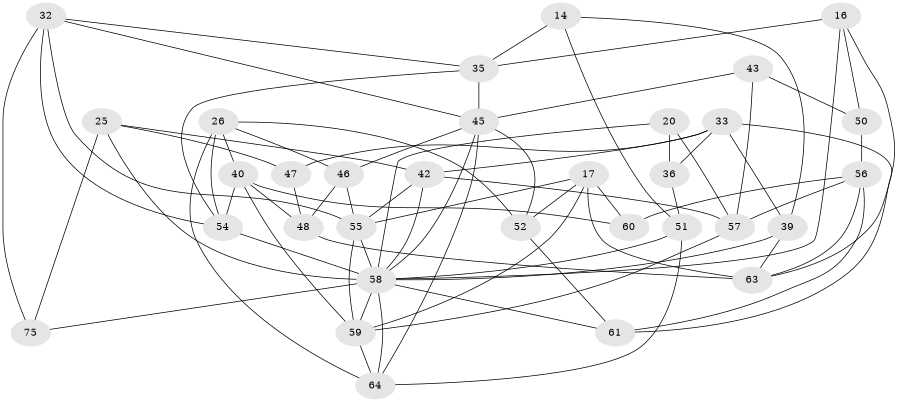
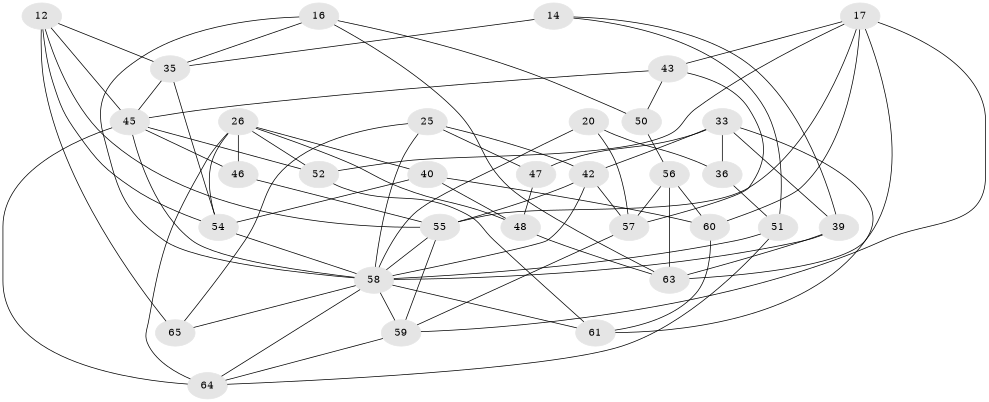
node "32": label "32" -> "12"
edge "17" -- "43": added
edge "46" -- "48": now "26" -- "48"
edge "40" -- "59": removed
edge "56" -- "61": now "60" -- "61"
node "75": label "75" -> "65"
